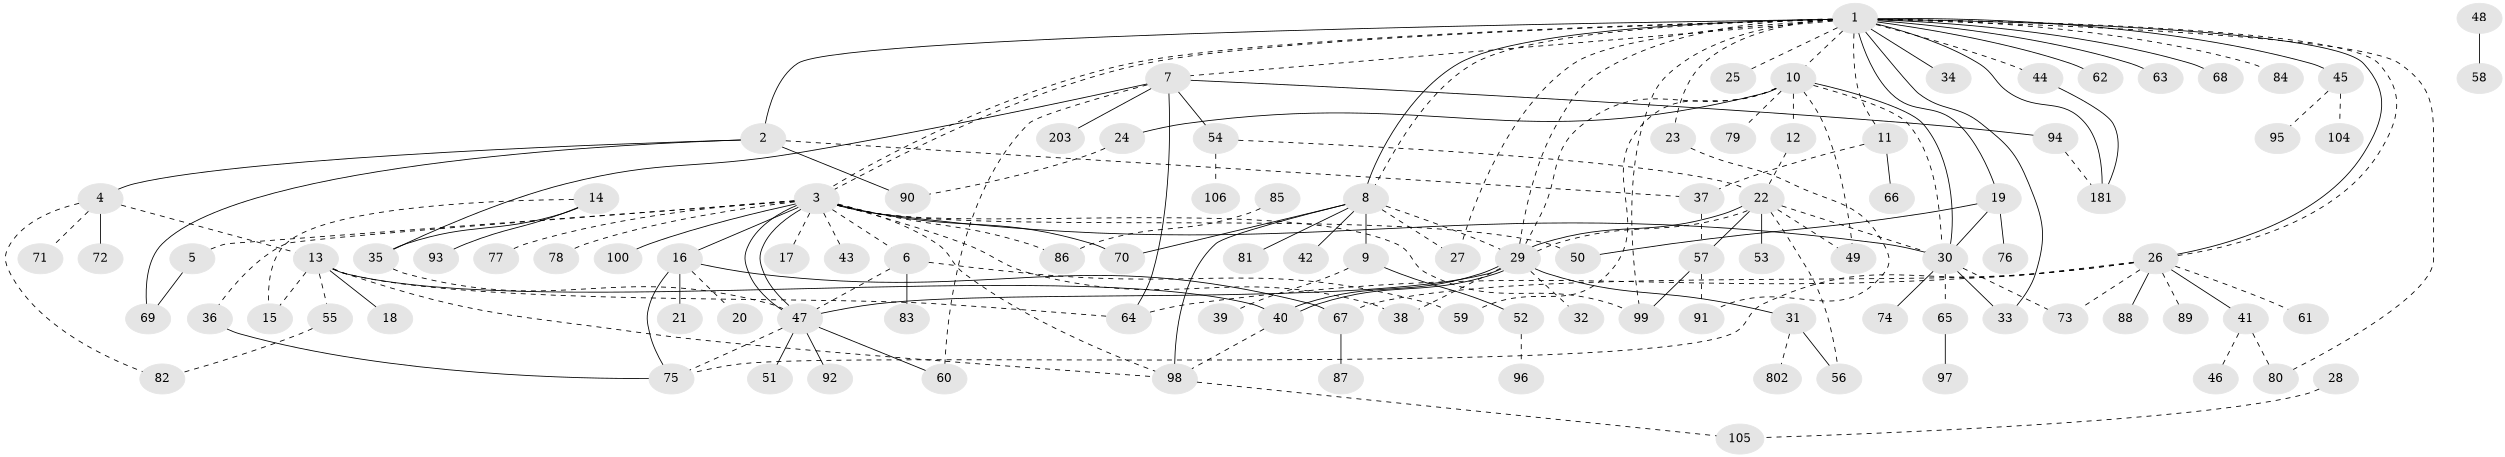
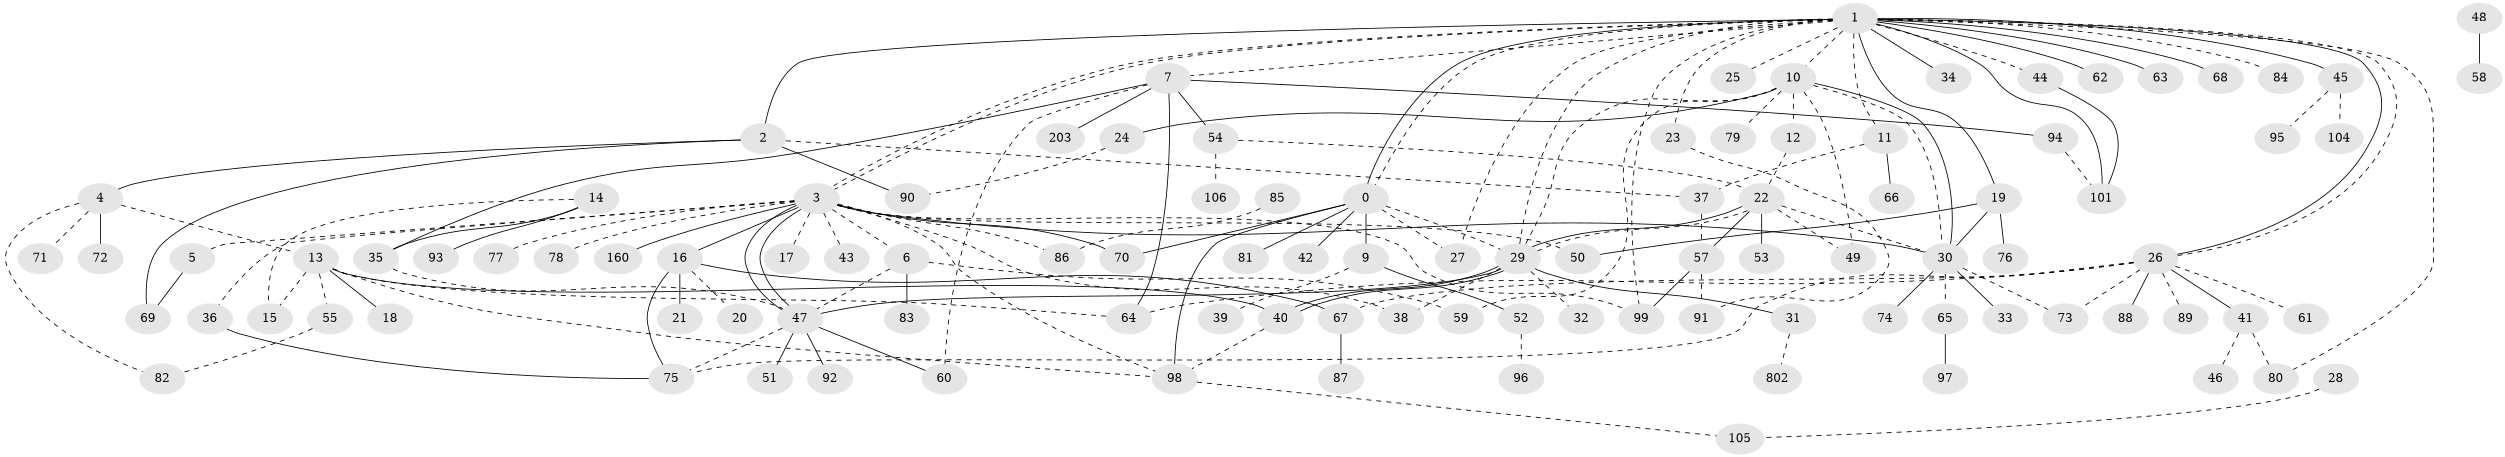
edge "1" -- "33": removed
node "8": label "8" -> "0"
node "181": label "181" -> "101"
node "100": label "100" -> "160"
node "56": removed
